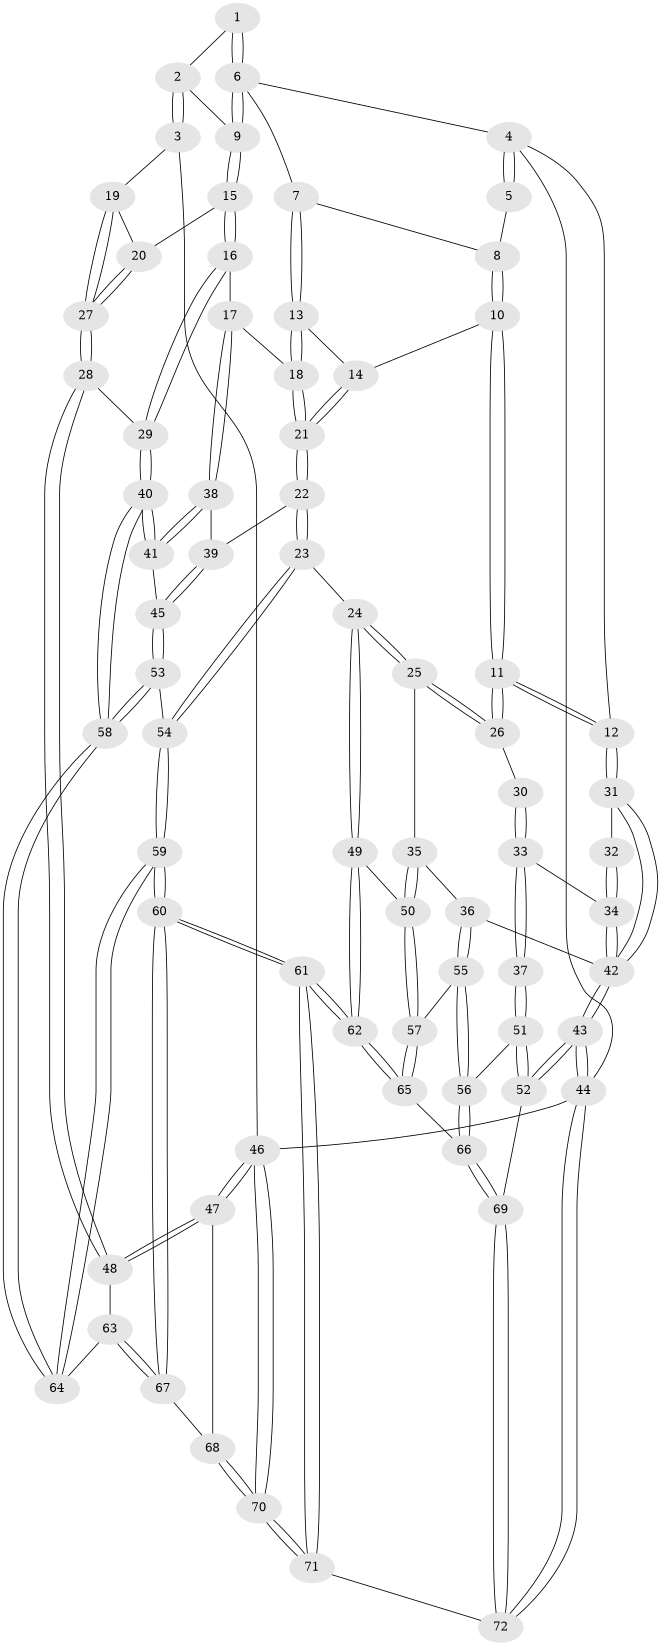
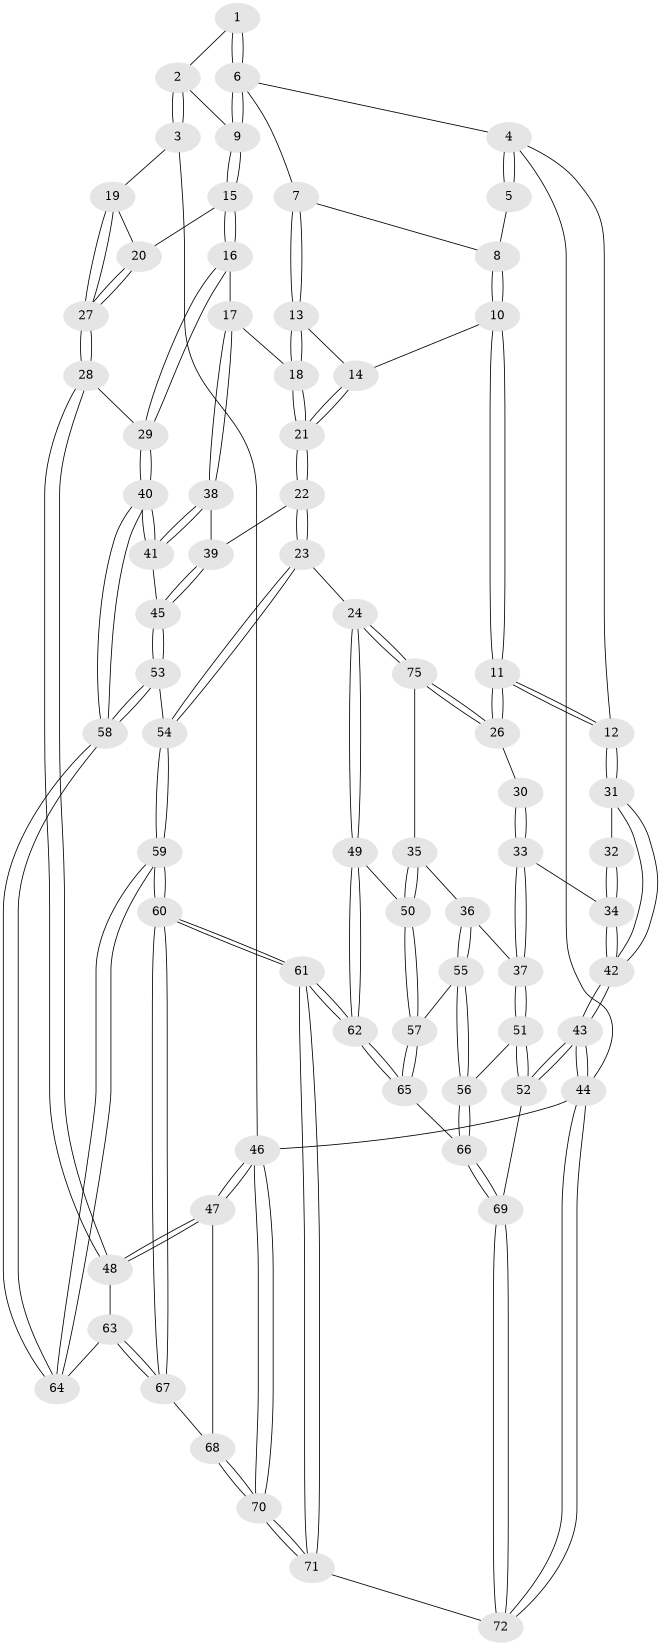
node "25": label "25" -> "75"
edge "36" -- "42": now "36" -- "37"
